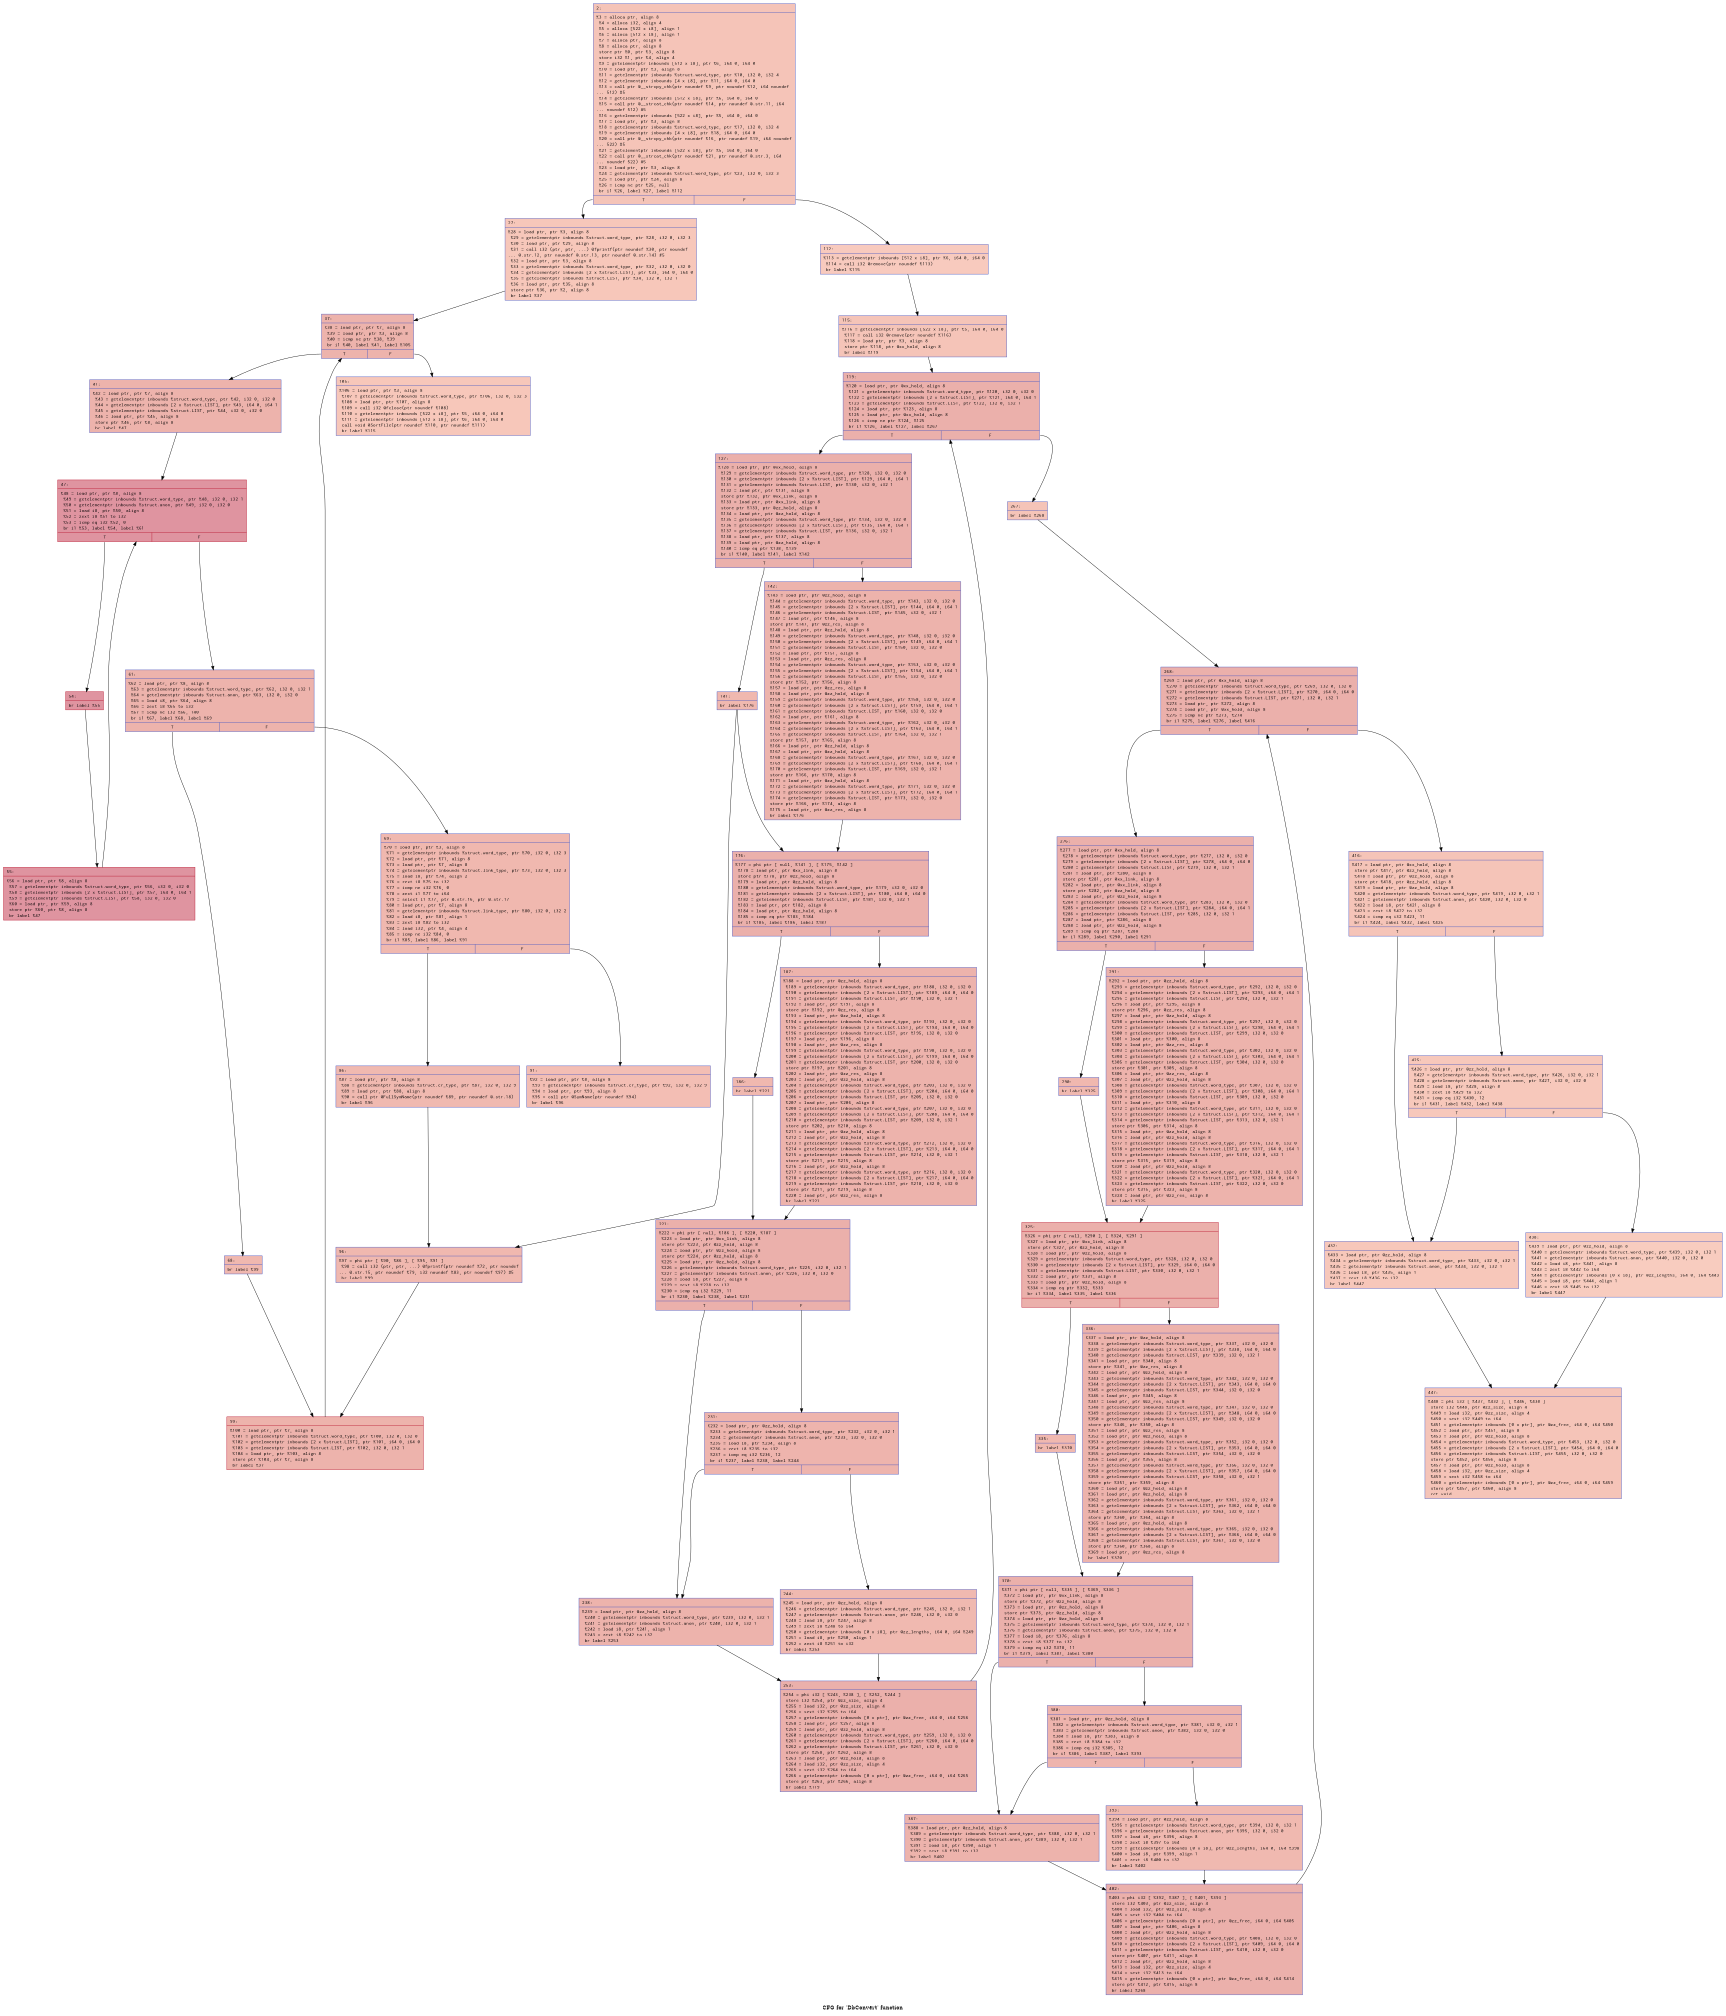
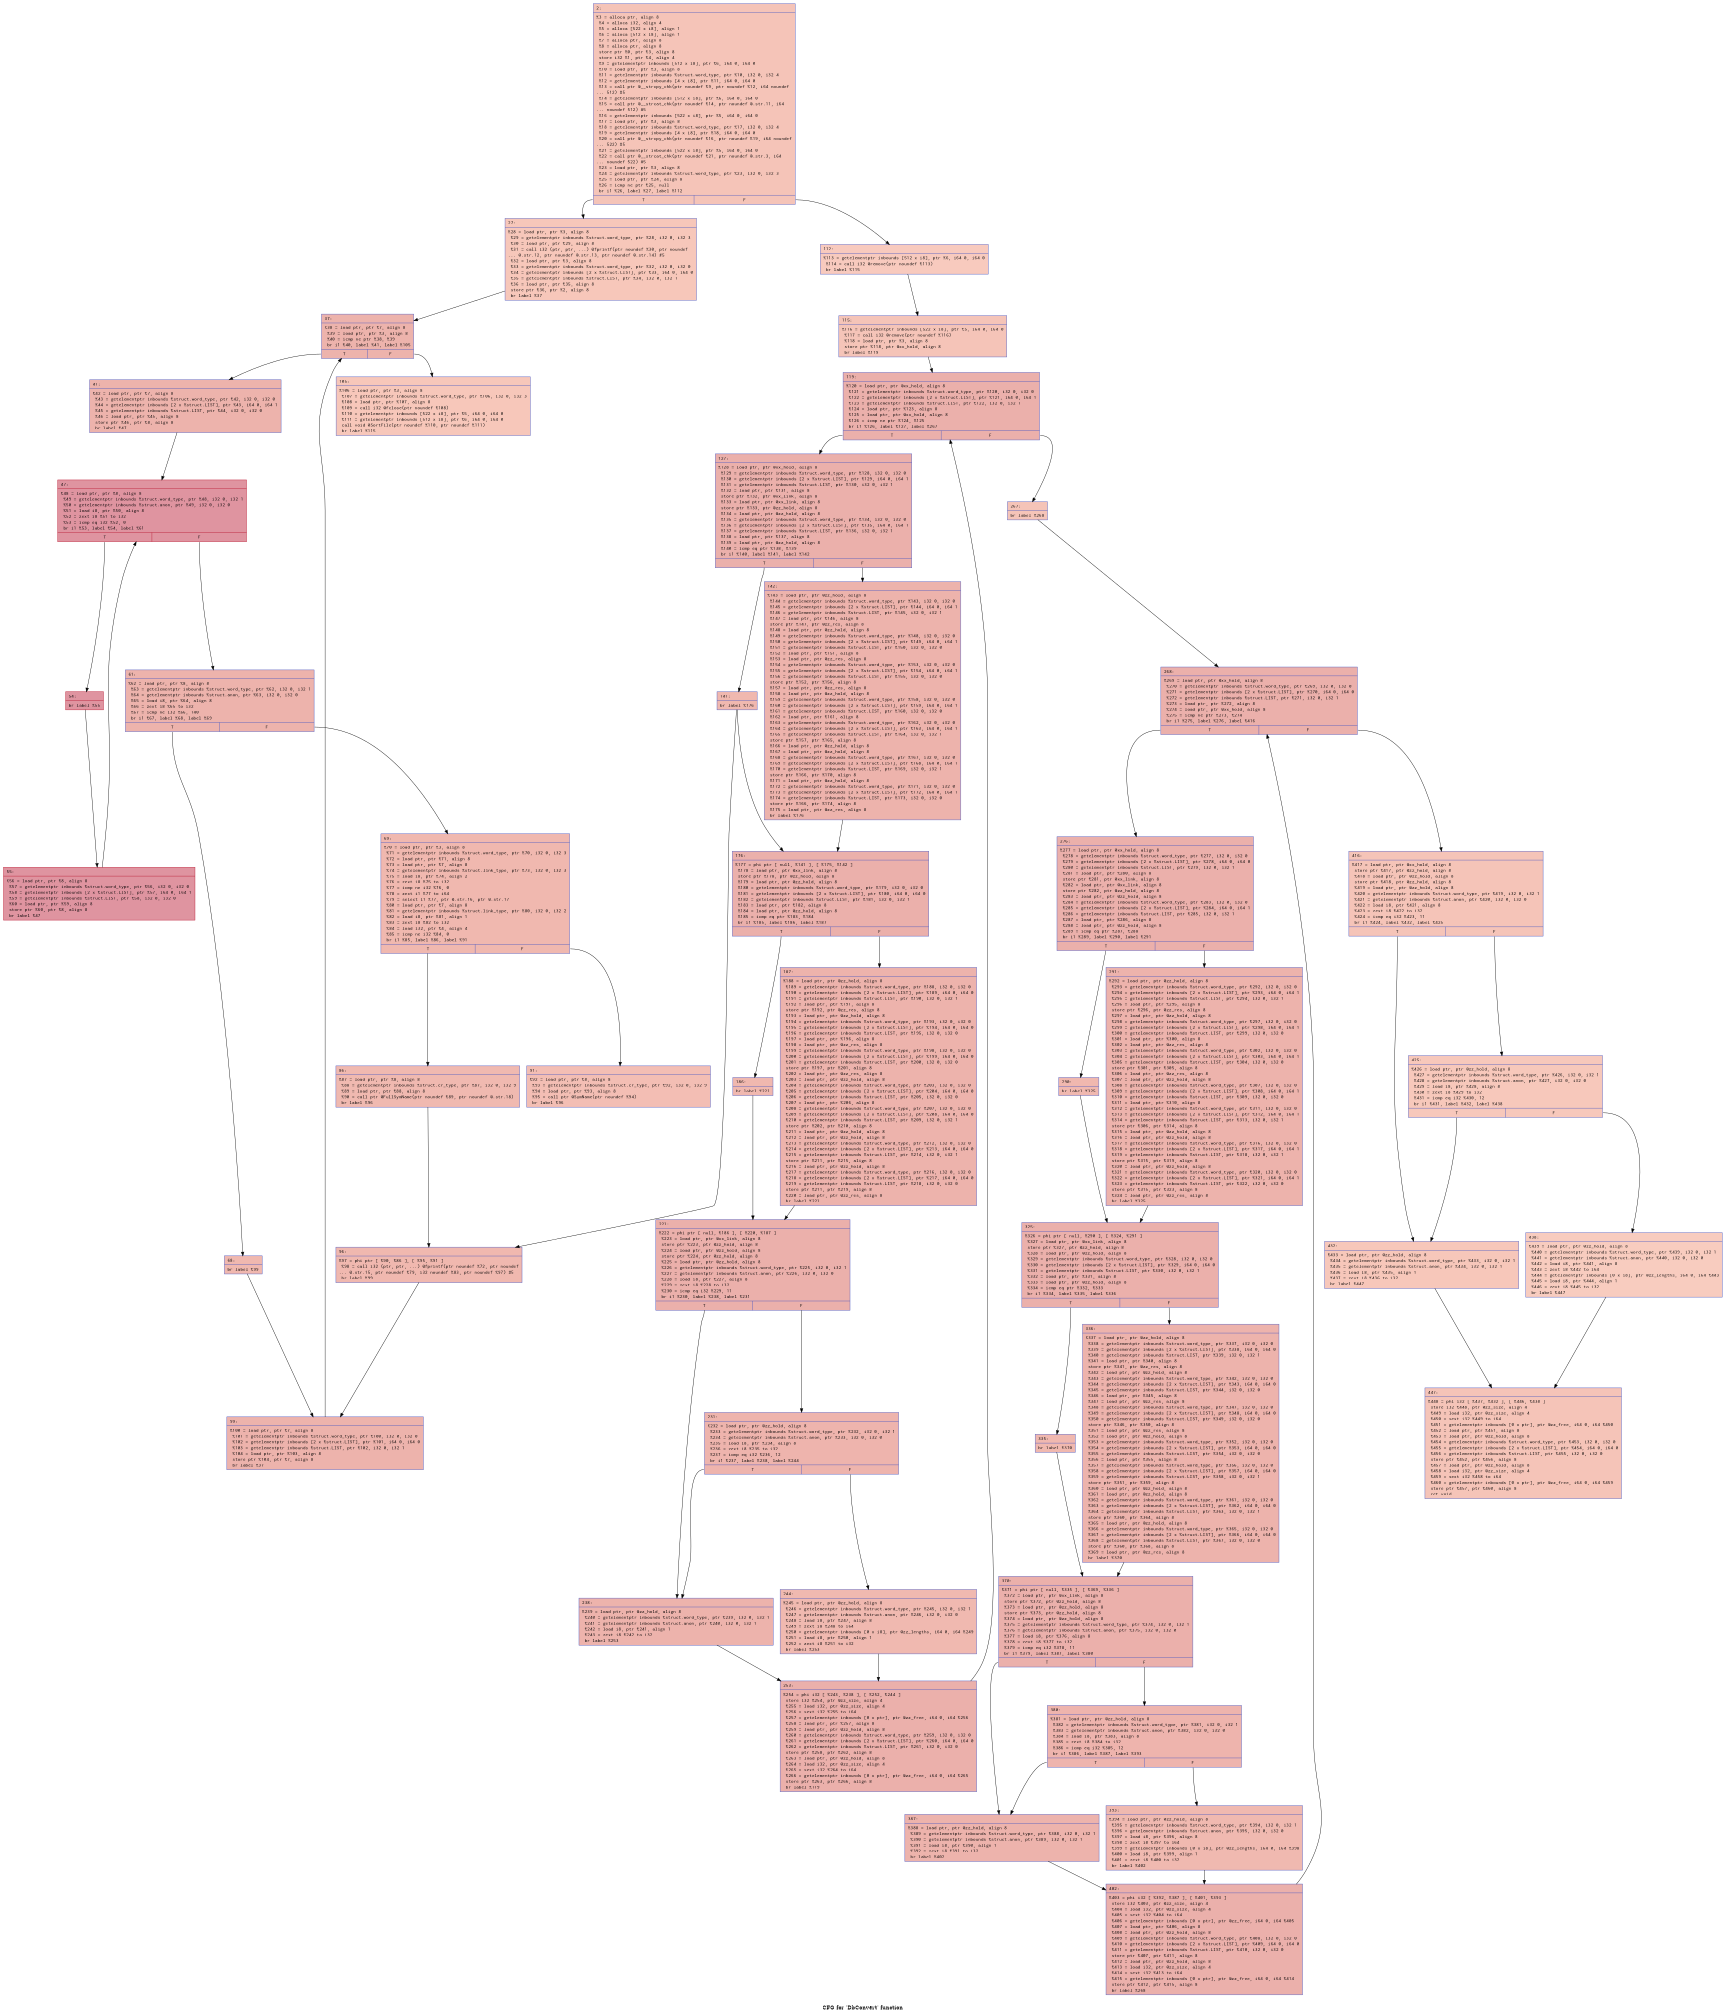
node "325:": color #b70d28ff -> #3d50c3ff
node "99:": color #b70d28ff -> #3d50c3ff
